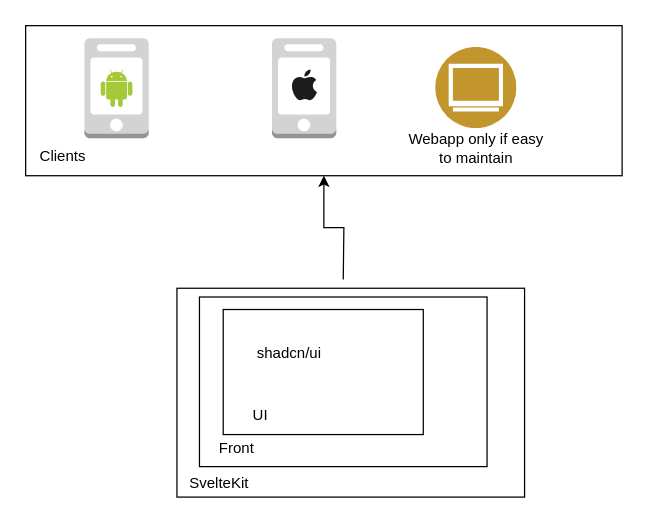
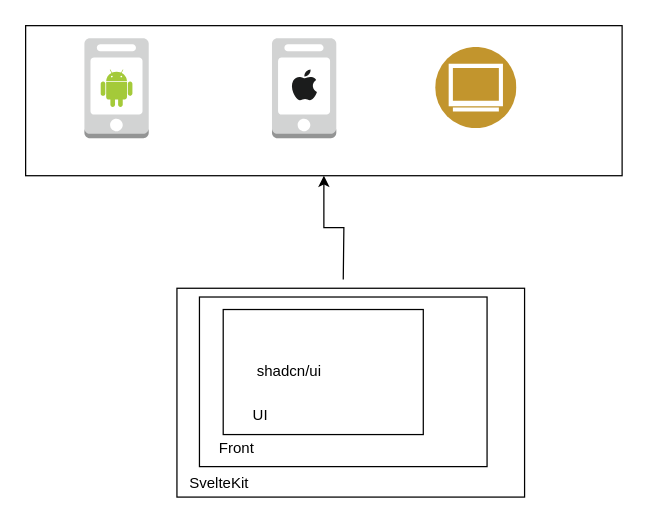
node "Webapp only if easy to maintain": removed
node "Clients": removed
node "shadcn/ui": moved (289, 353) -> (289, 372)
